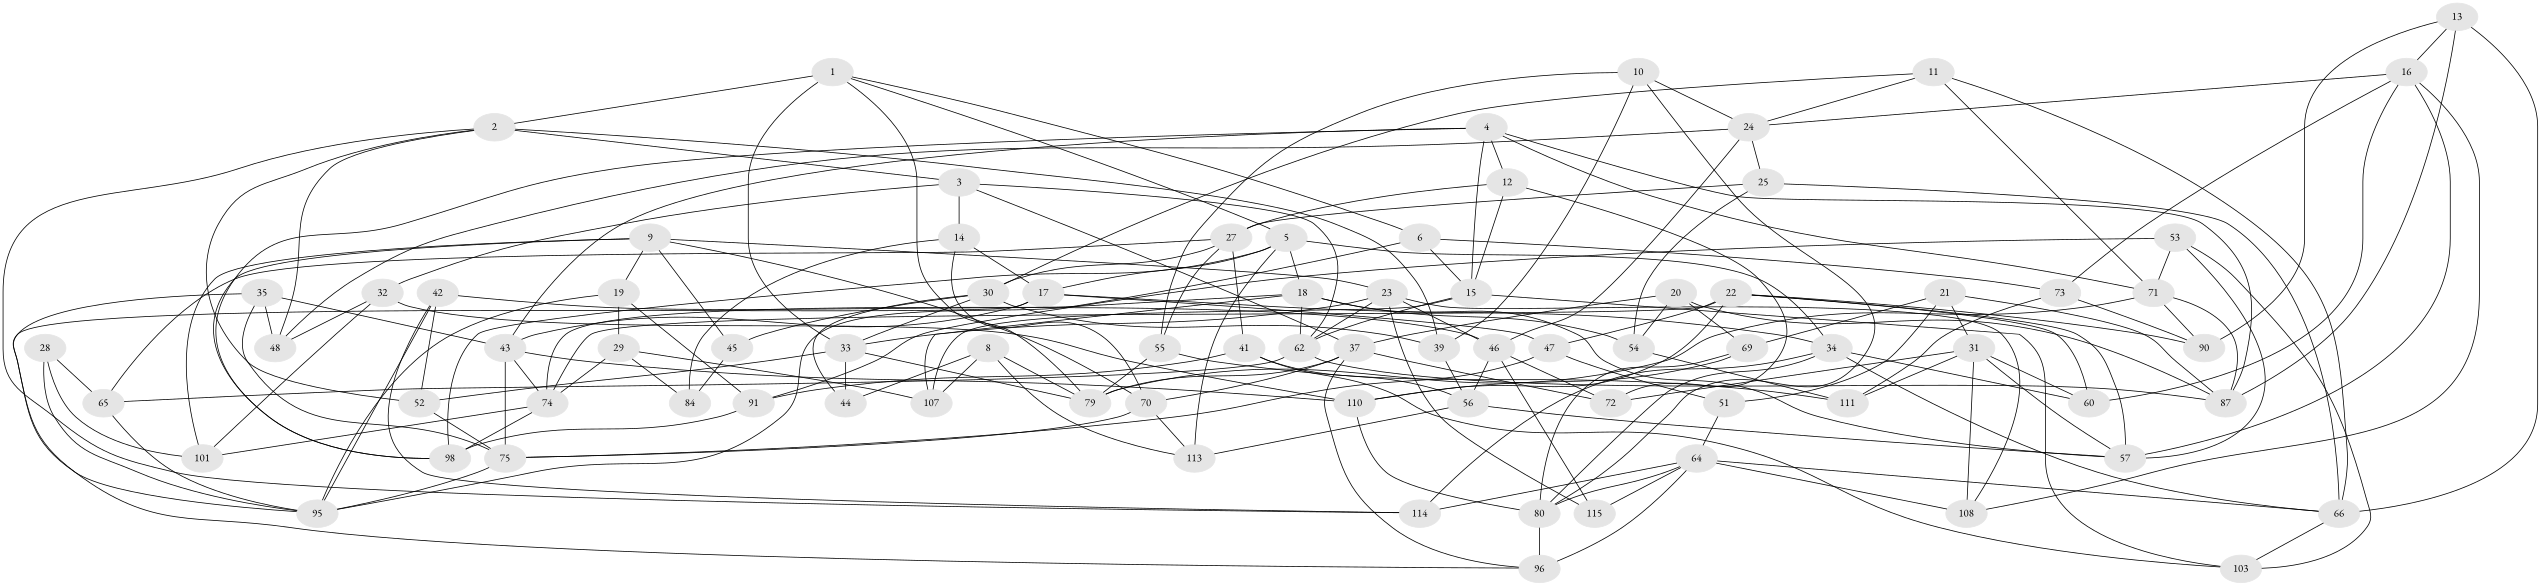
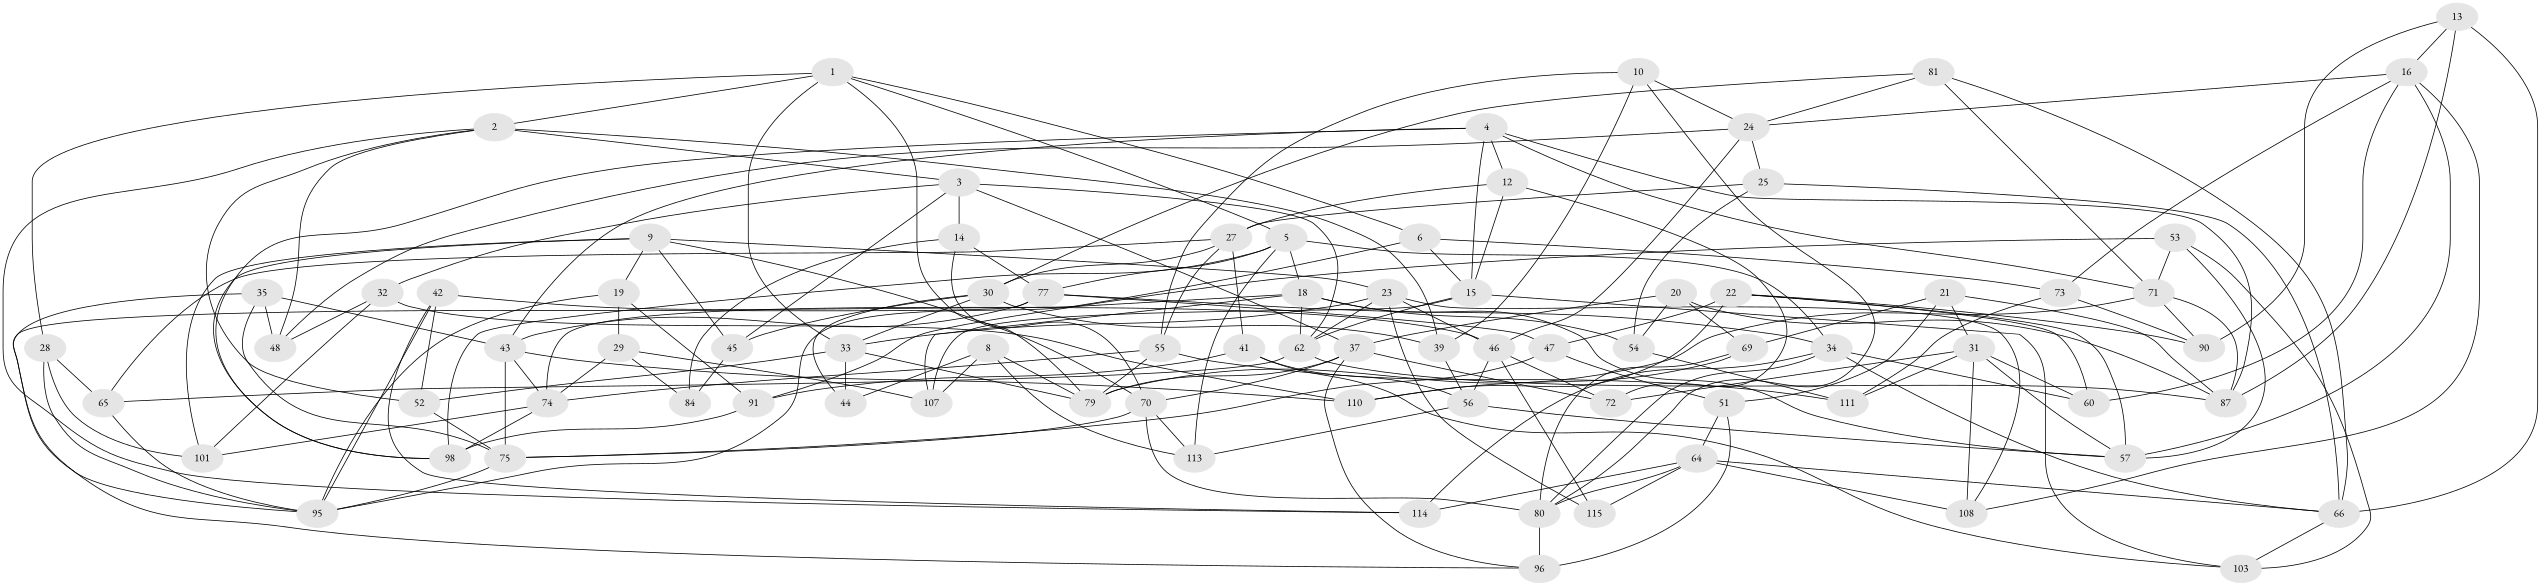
node "11": label "11" -> "81"
edge "1" -- "28": added
edge "3" -- "45": added
node "17": label "17" -> "77"
edge "22" -- "74": now "55" -- "74"
edge "110" -- "80": now "70" -- "80"
edge "64" -- "96": now "51" -- "96"
